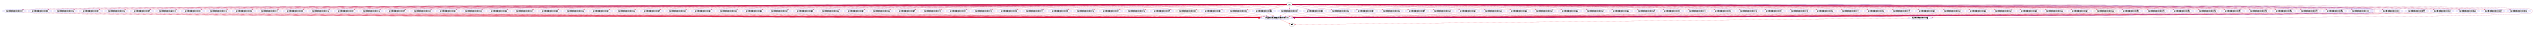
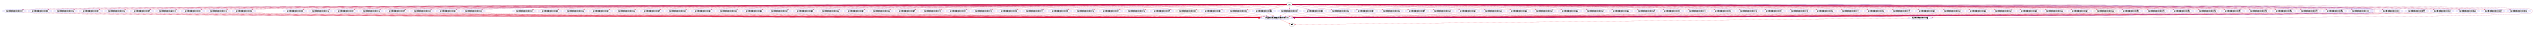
node "sG1IterDecon_00000014": removed
node "sG1IterDecon_00000023": removed
